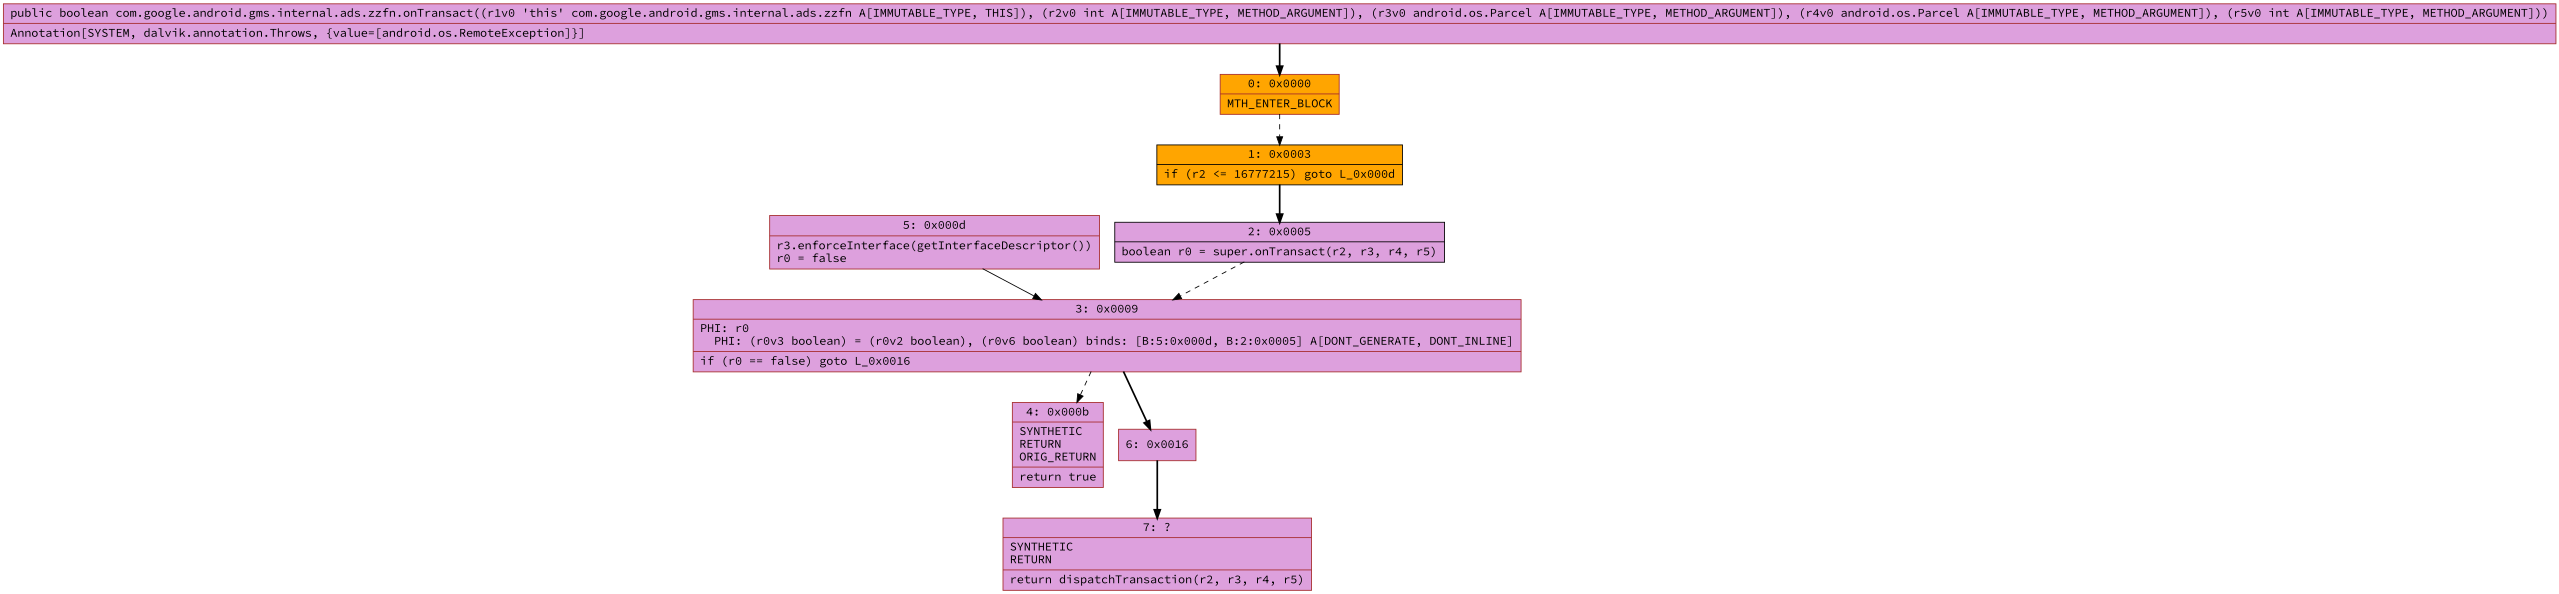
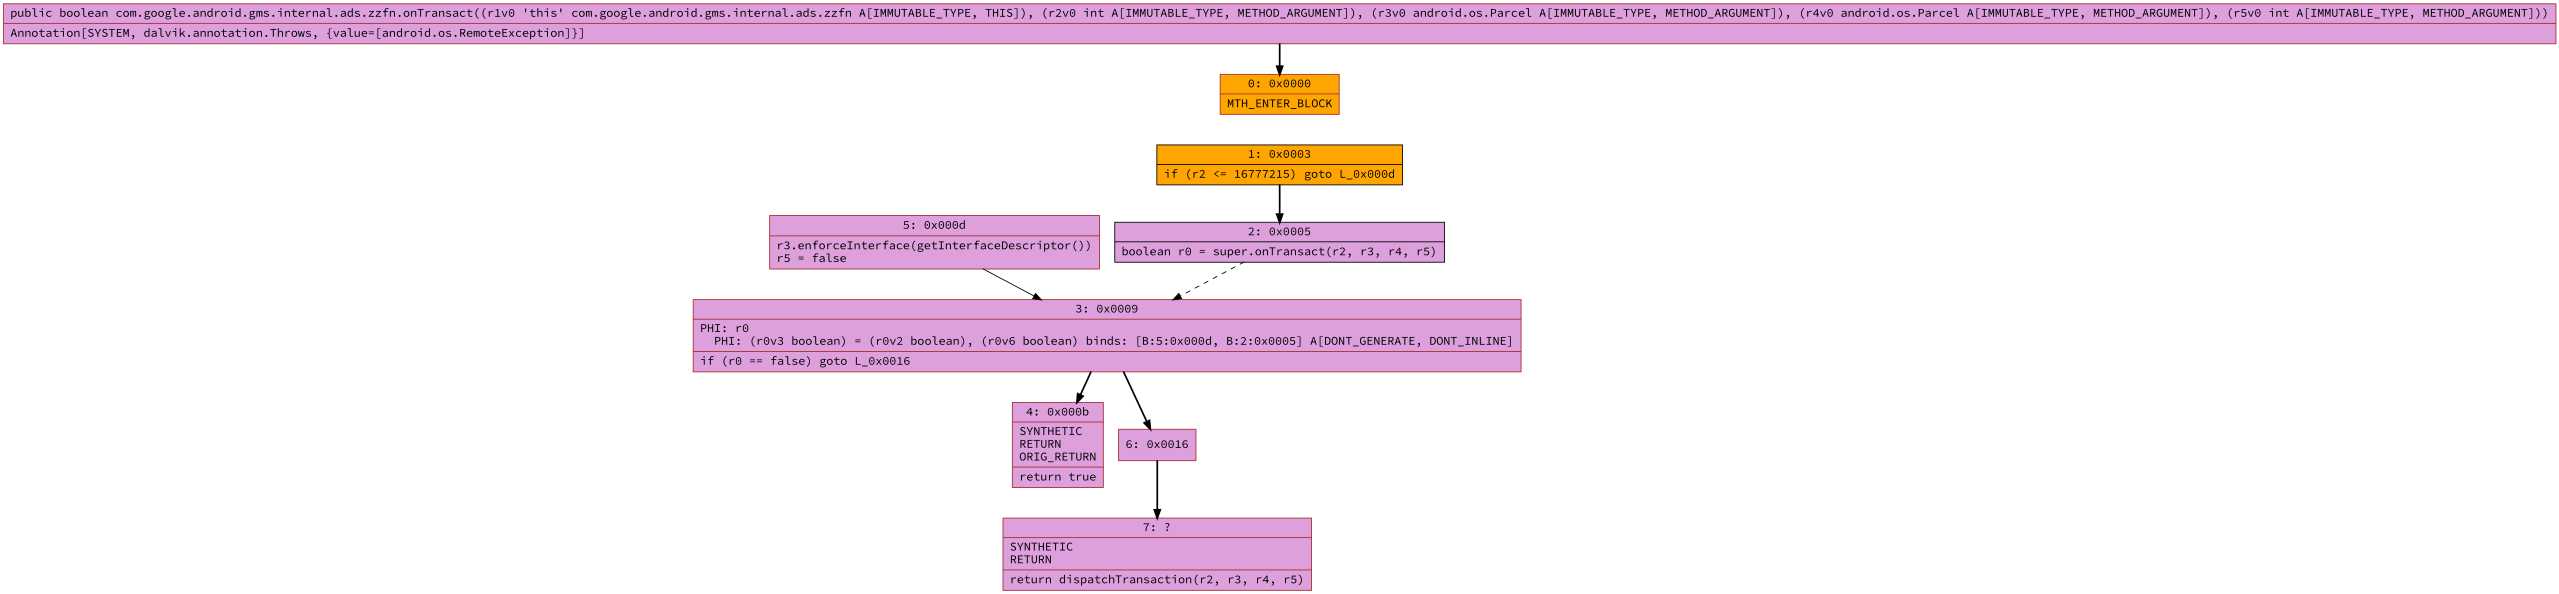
edge "0: 0x0000" -> "1: 0x0003": removed
node "5: 0x000d": text "r0 = false" -> "r5 = false"
edge "3: 0x0009" -> "4: 0x000b": style dashed -> bold
